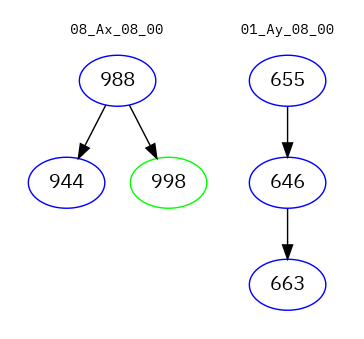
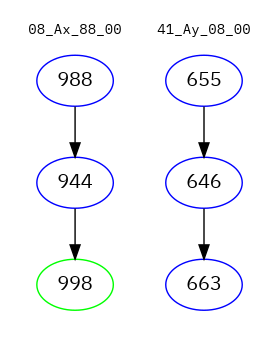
cluster "08_Ax_08_00": label "08_Ax_08_00" -> "08_Ax_88_00"
cluster "01_Ay_08_00": label "01_Ay_08_00" -> "41_Ay_08_00"
edge "988" -> "998": now "944" -> "998"
